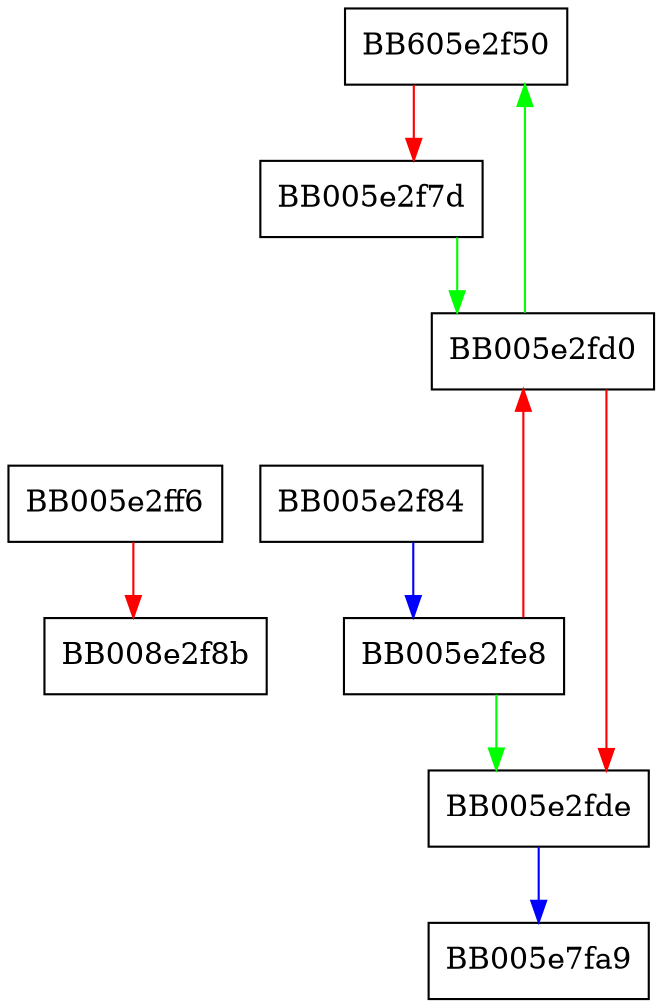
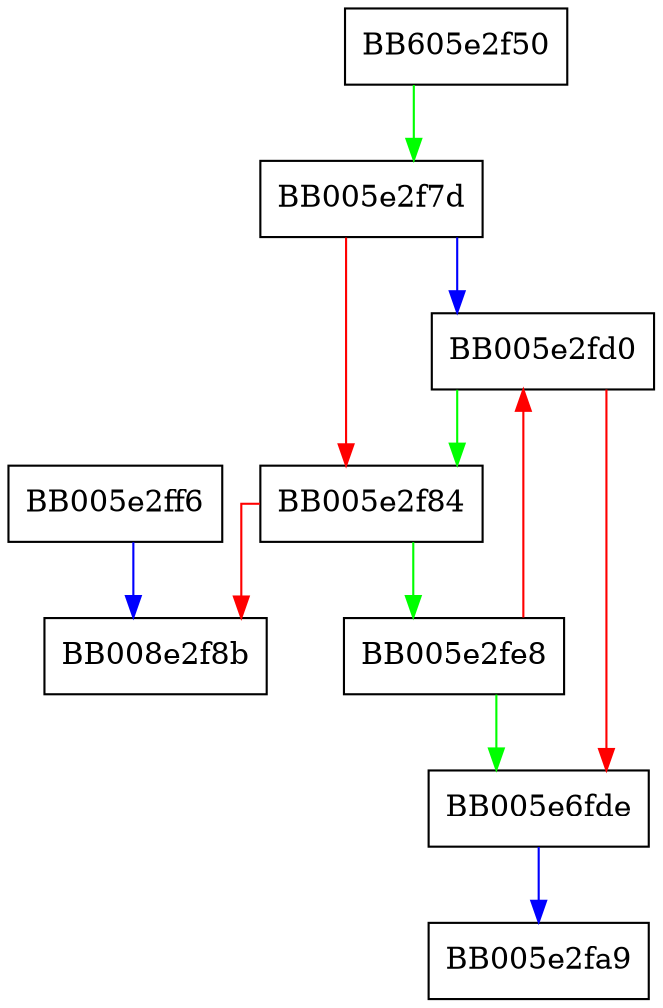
edge "BB605e2f50" -> "BB005e2f7d": color red -> green
edge "BB005e2fd0" -> "BB605e2f50": now "BB005e2fd0" -> "BB005e2f84"
edge "BB005e2f7d" -> "BB005e2fd0": color green -> blue
edge "BB005e2f7d" -> "BB005e2f84": added
edge "BB005e2f84" -> "BB008e2f8b": added
edge "BB005e2ff6" -> "BB008e2f8b": color red -> blue
edge "BB005e2f84" -> "BB005e2fe8": color blue -> green
node "BB005e2fde": label "BB005e2fde" -> "BB005e6fde"
node "BB005e7fa9": label "BB005e7fa9" -> "BB005e2fa9"
